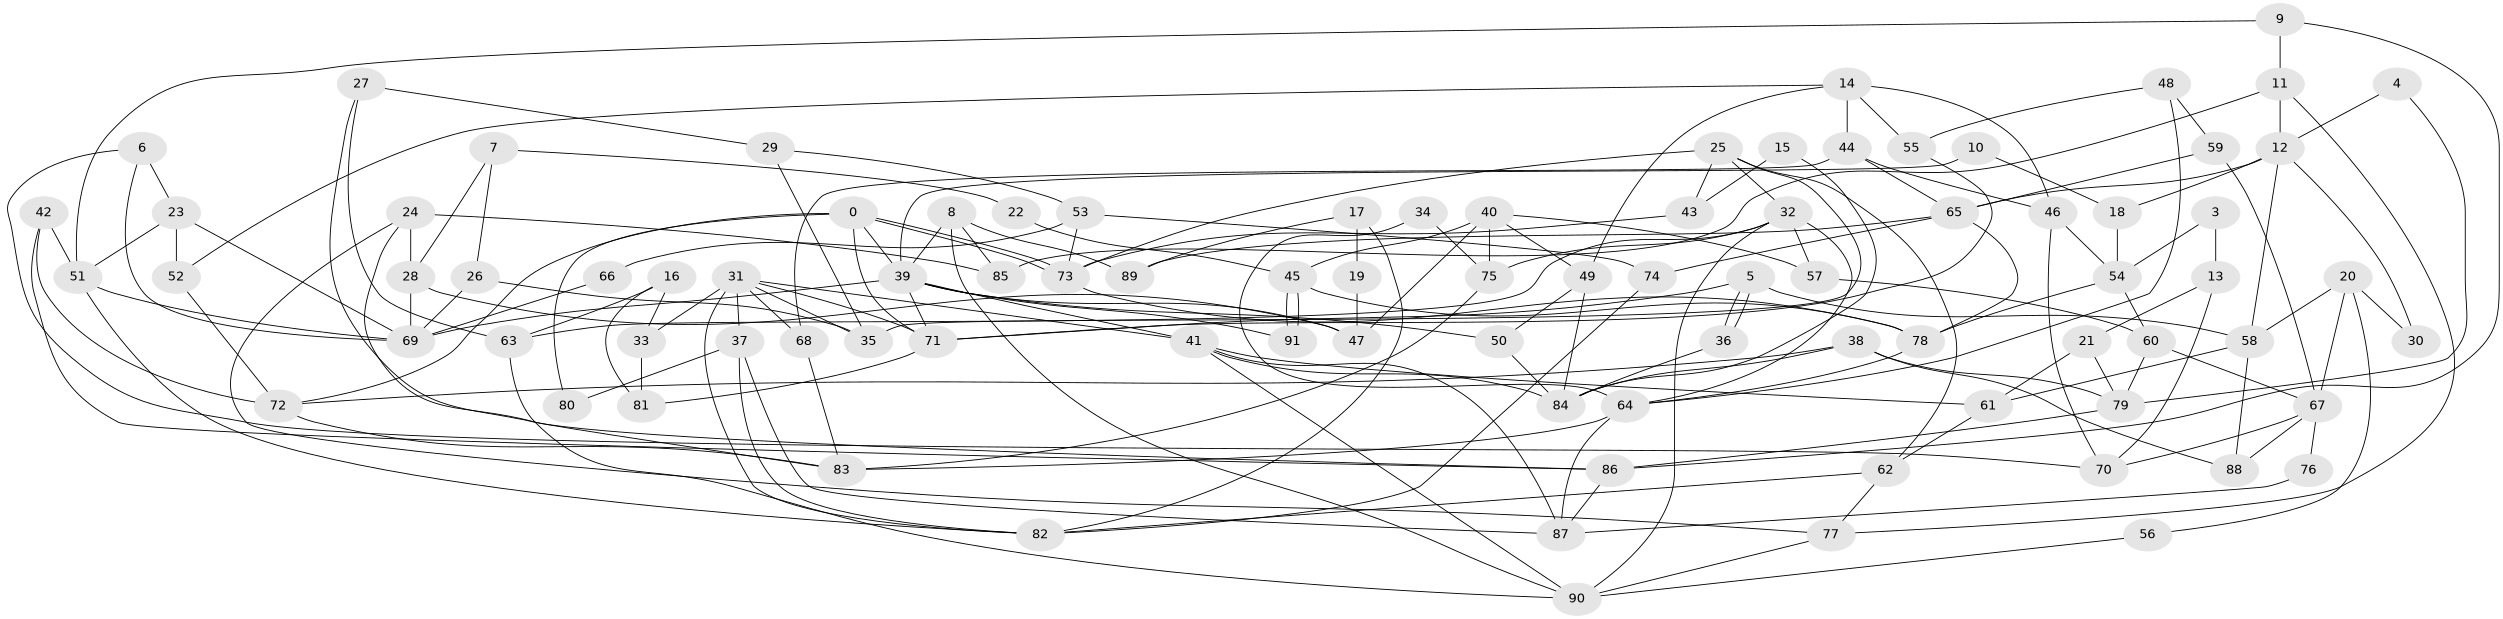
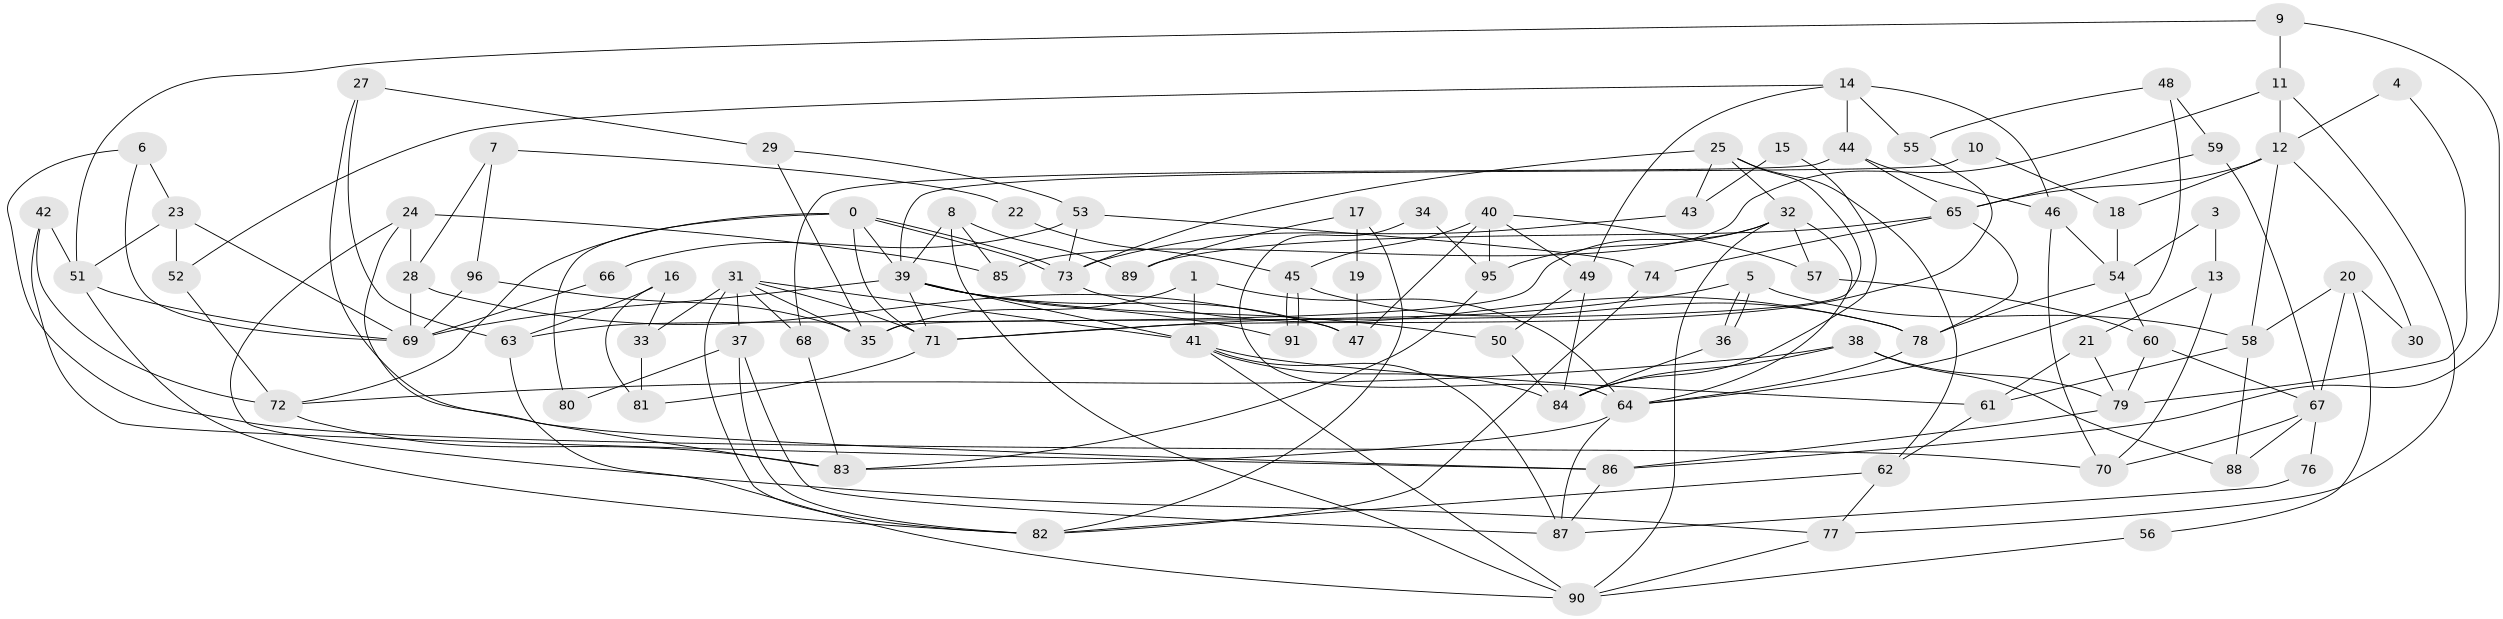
node "26": label "26" -> "96"
node "1": added
node "75": label "75" -> "95"
